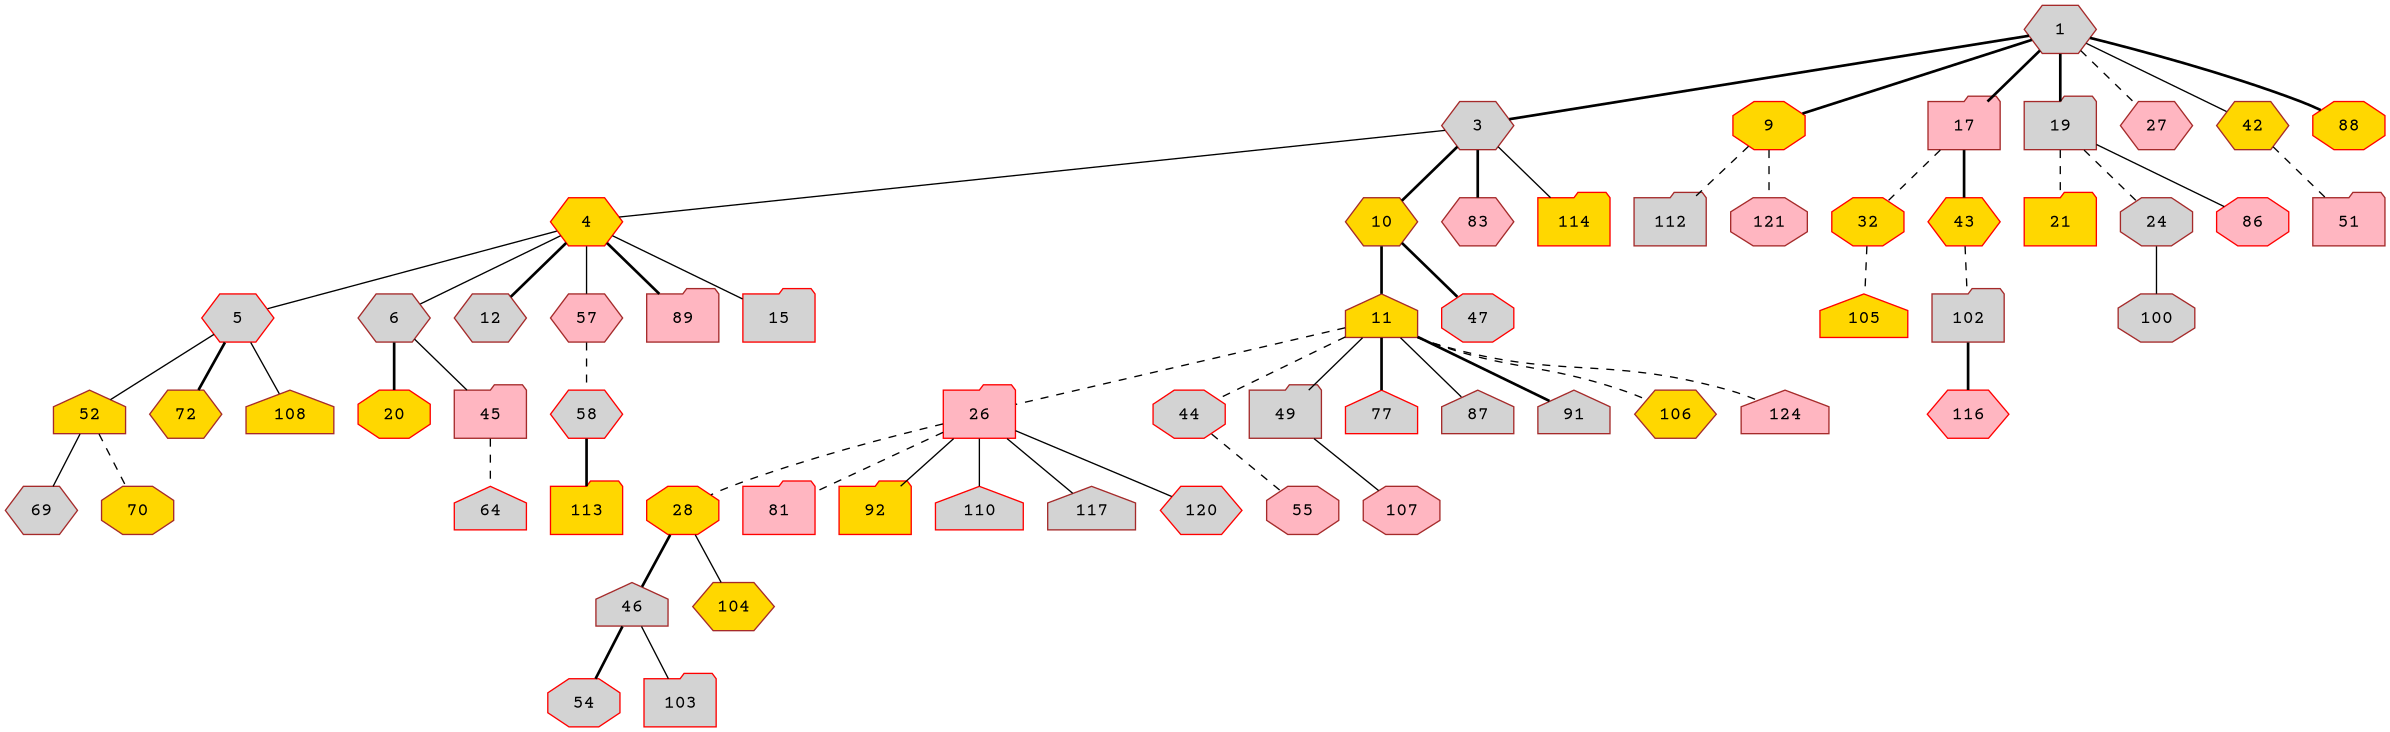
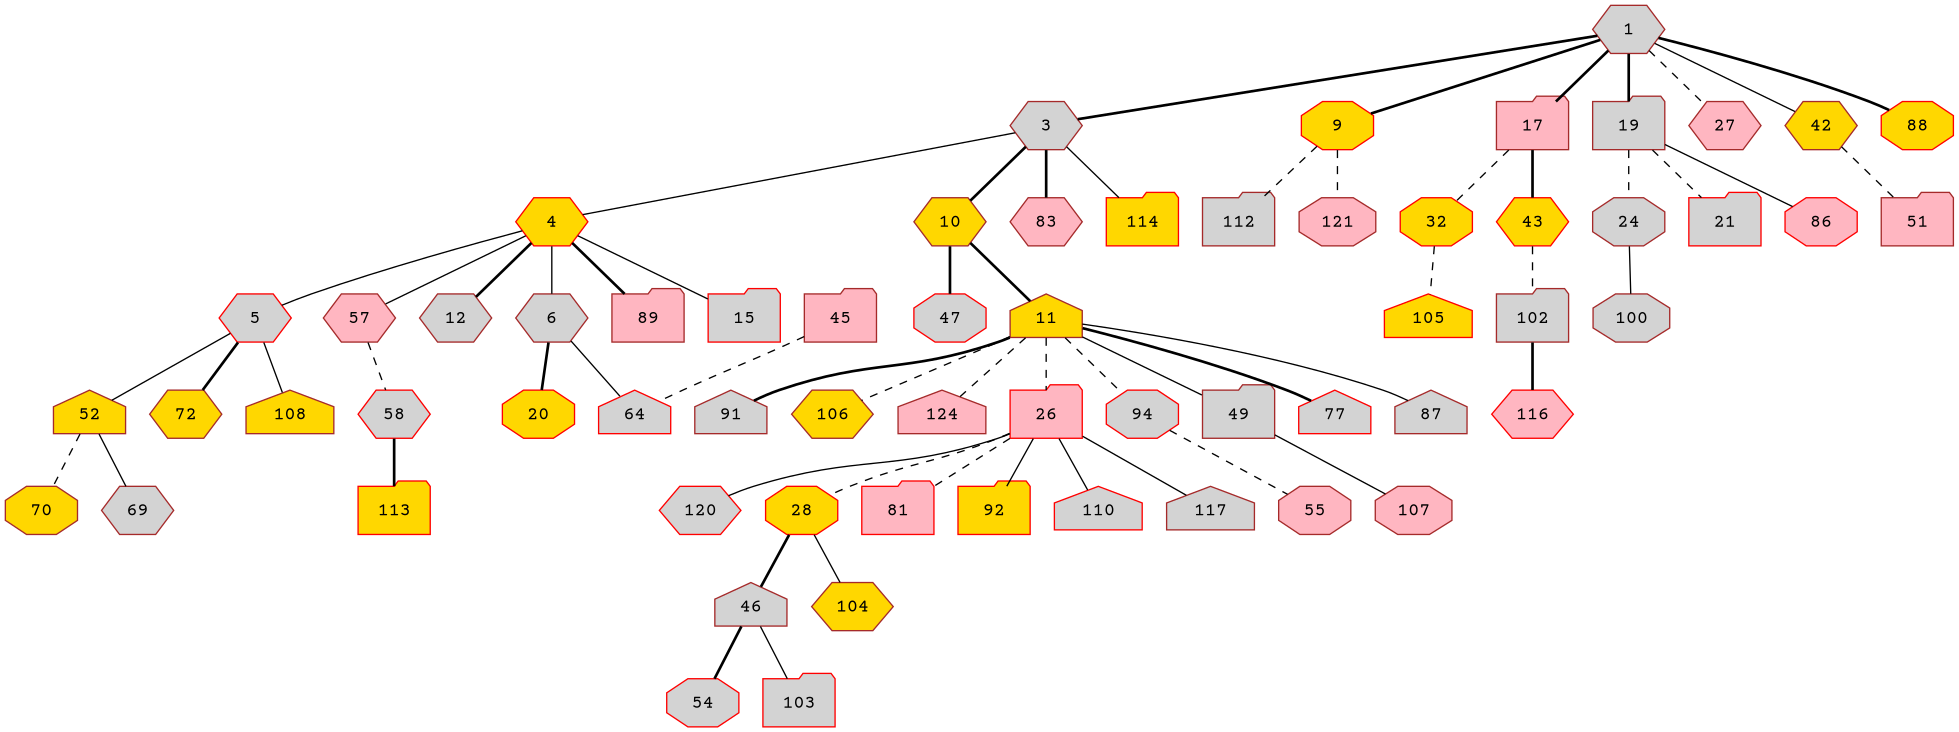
node "21": fillcolor gold -> lightgrey
edge "6" -- "45": now "6" -- "64"
node "44": label "44" -> "94"
